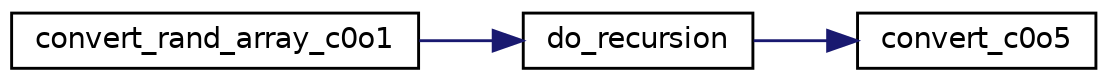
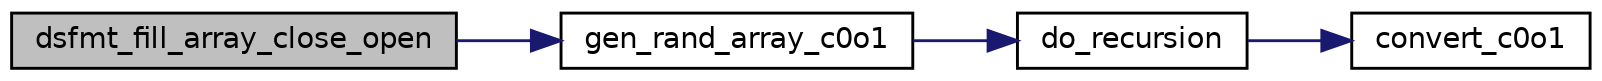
node "convert_rand_array_c0o1": label "convert_rand_array_c0o1" -> "gen_rand_array_c0o1"
node "dsfmt_fill_array_close_open": added
node "convert_c0o5": label "convert_c0o5" -> "convert_c0o1"
